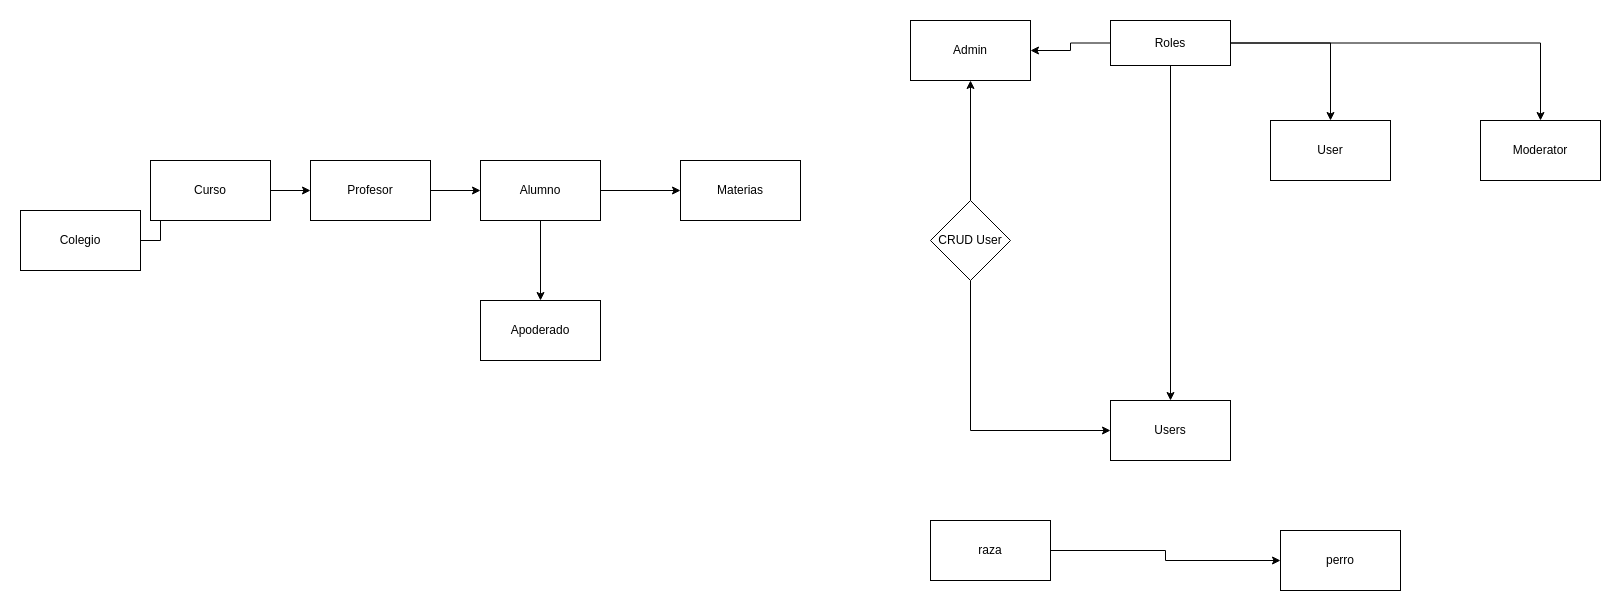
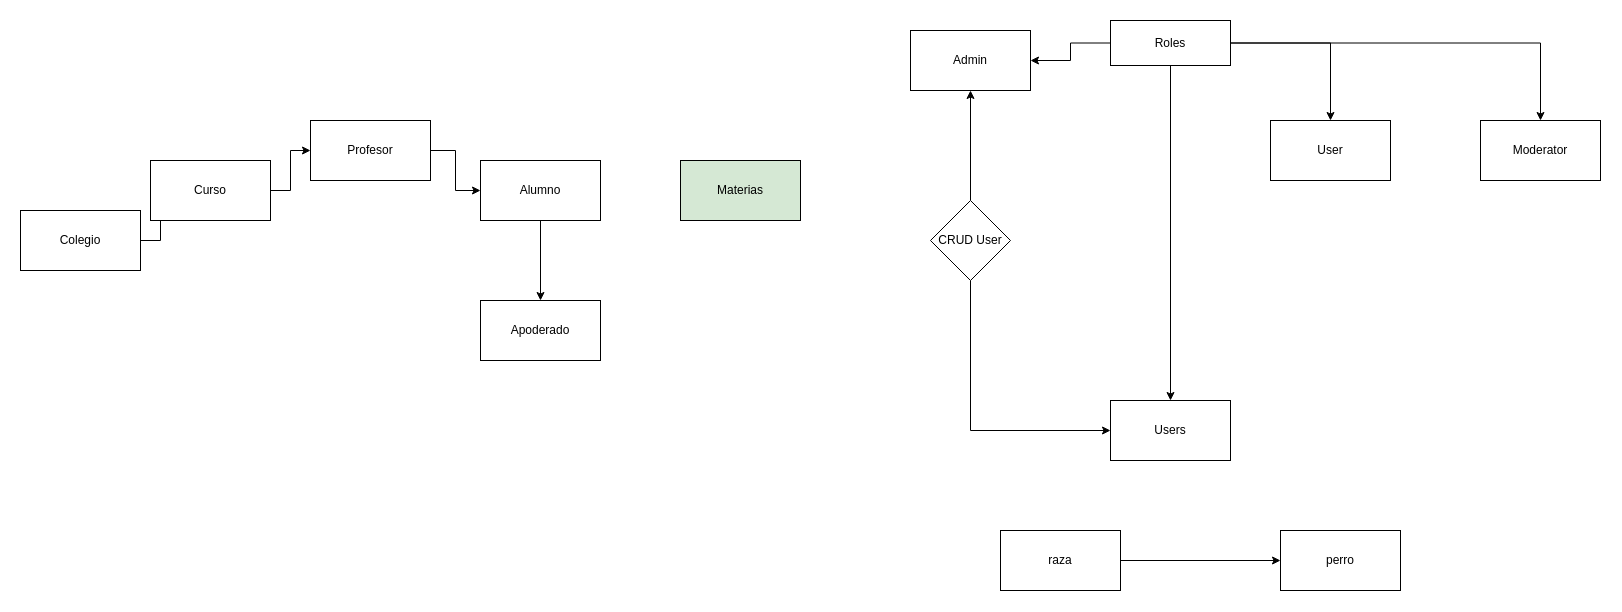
node "Admin": moved (971, 51) -> (971, 61)
node "Profesor": moved (371, 191) -> (371, 151)
edge "Alumno" -> "Materias": removed
node "Materias": fillcolor #ffffff -> #d5e8d4
node "raza": moved (991, 551) -> (1061, 561)
